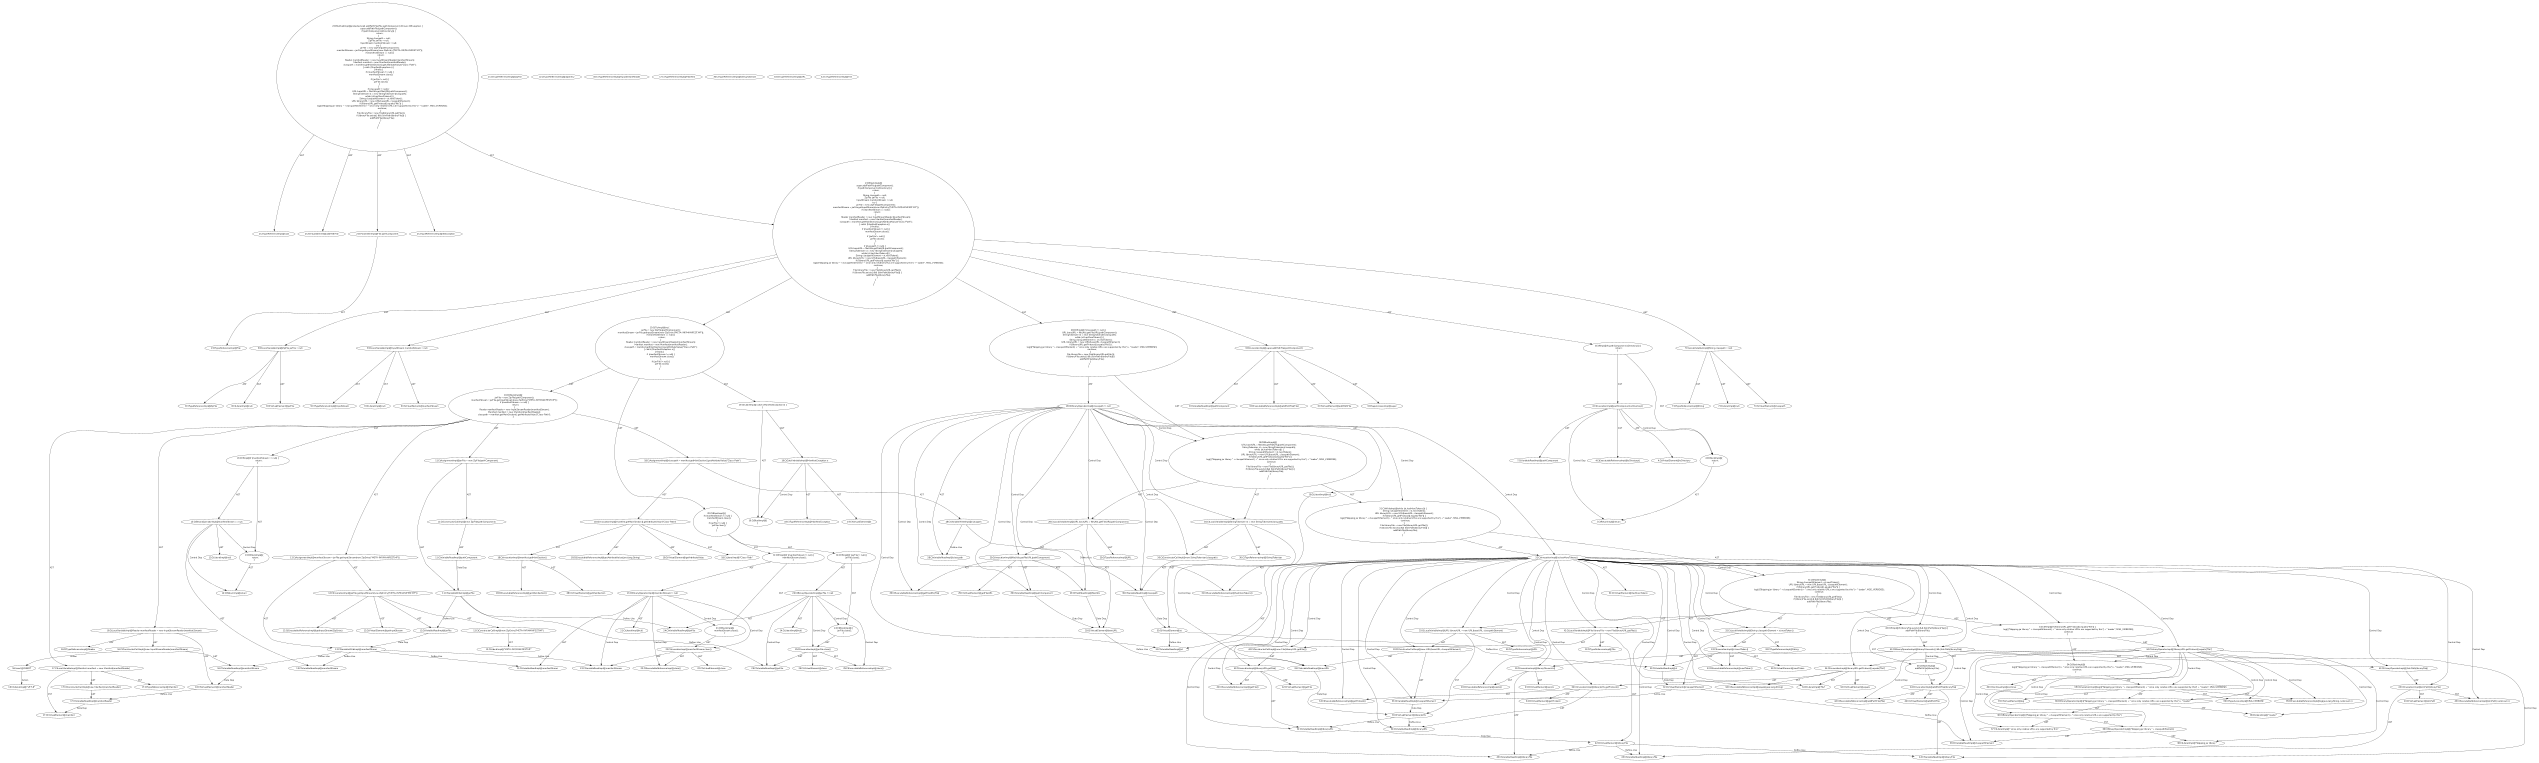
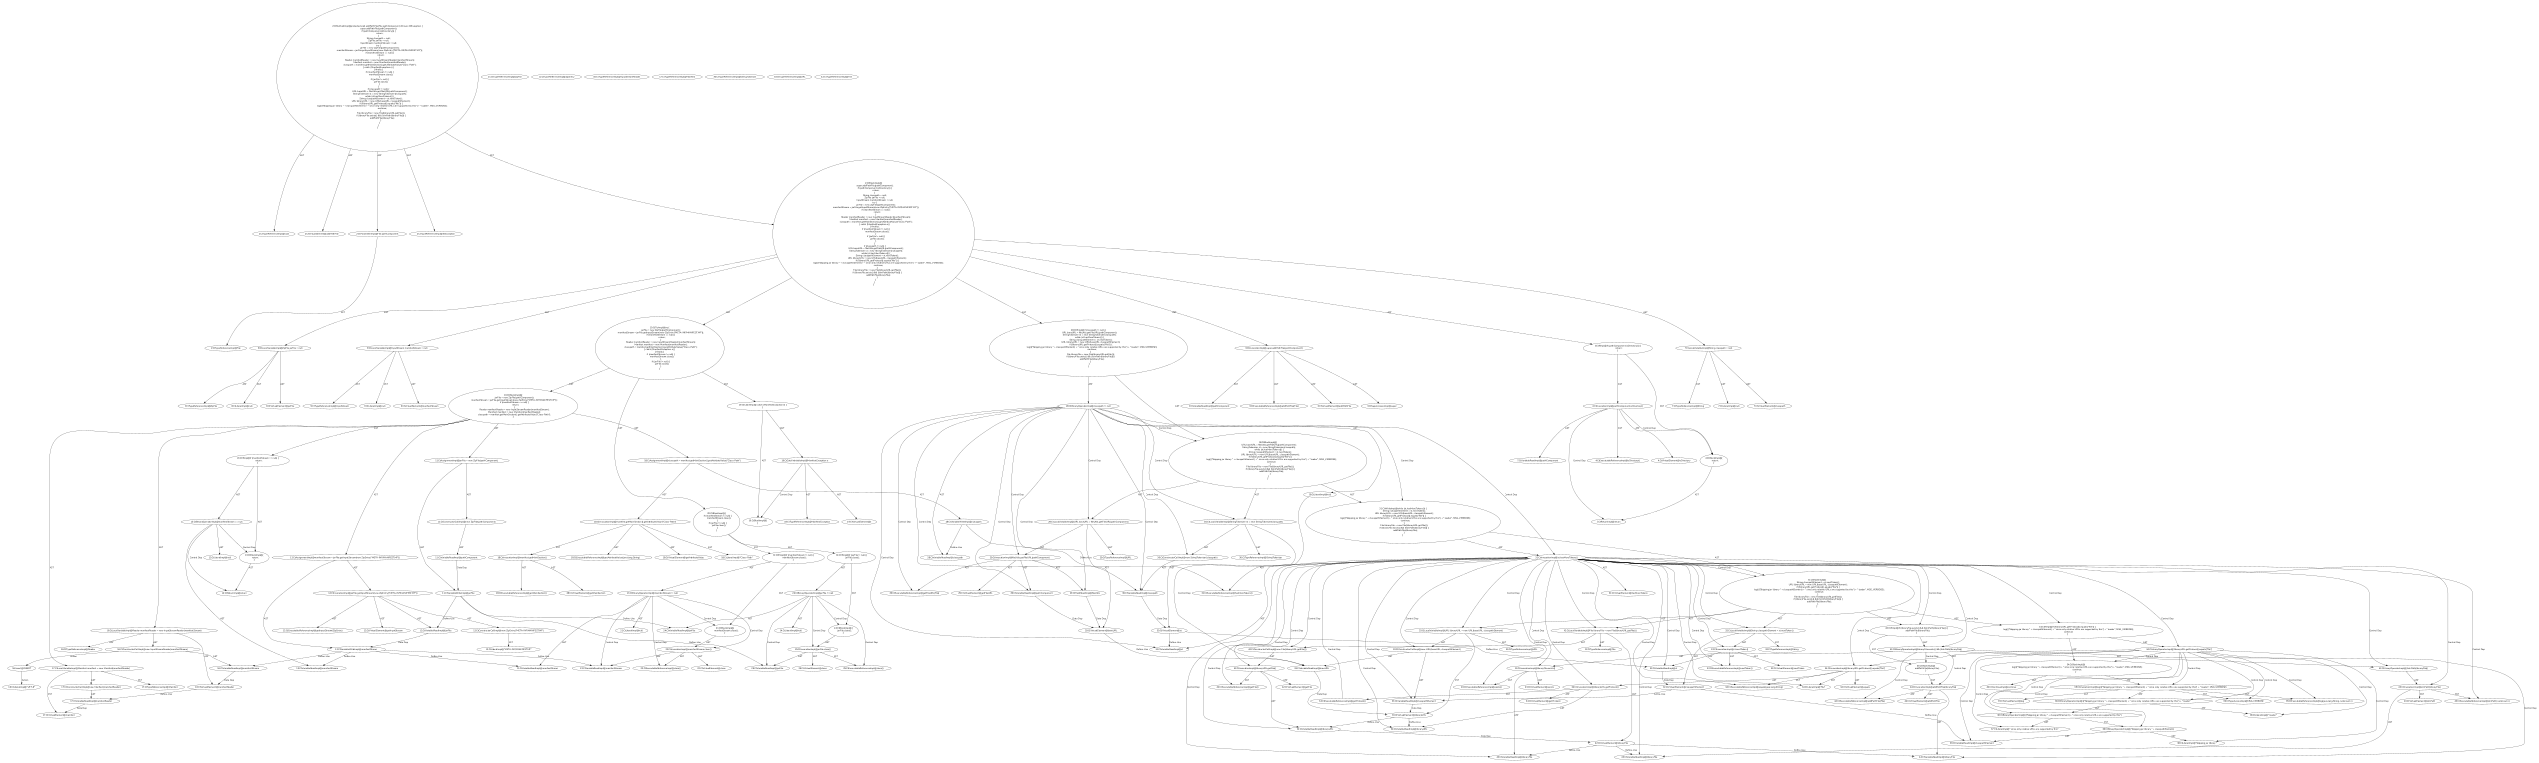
edge "31:CtInvocationImpl@st.hasMoreTokens()" -> "34:CtExecutableReferenceImpl@getProtocol()": reversed
